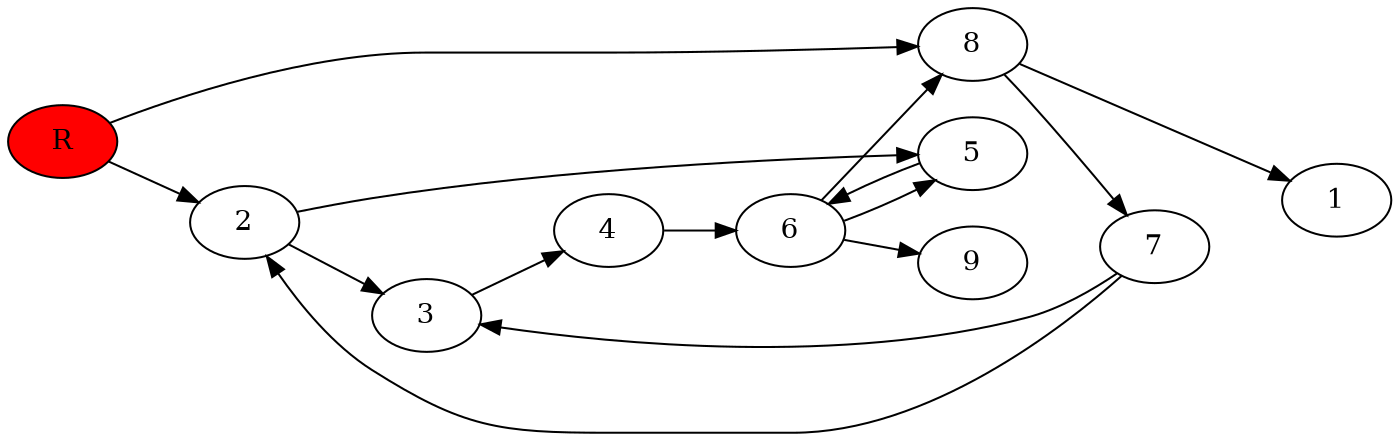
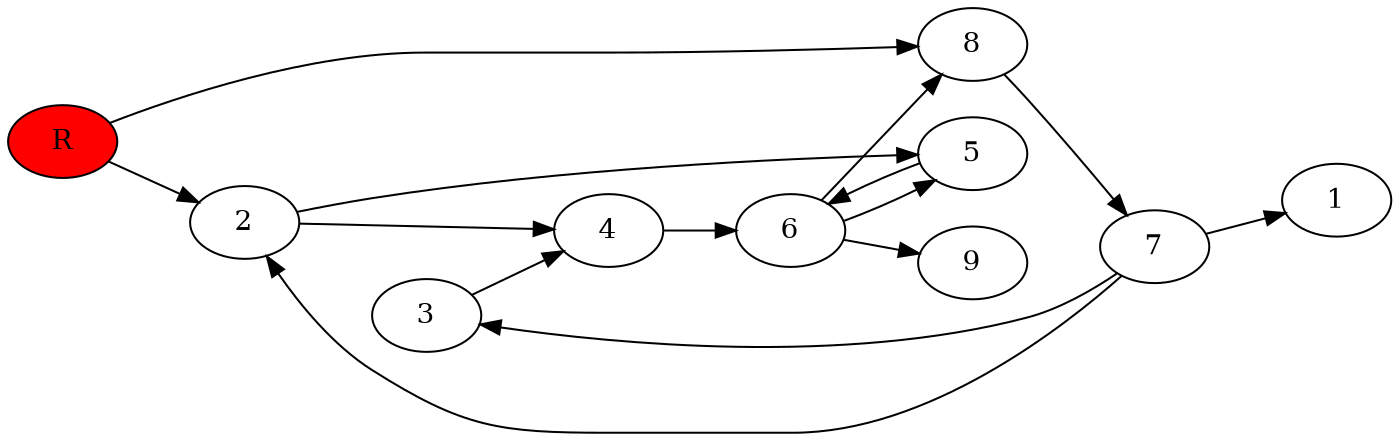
edge "8" -> "1": now "7" -> "1"
edge "2" -> "3": now "2" -> "4"
